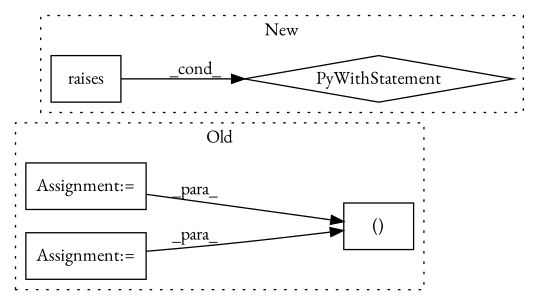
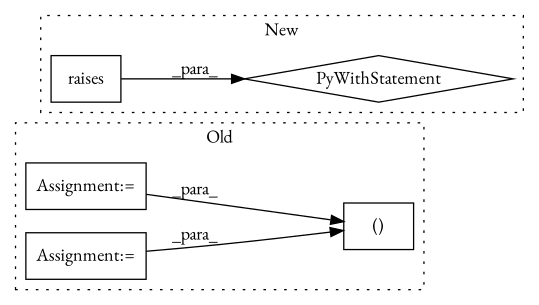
edge "raises" -> "PyWithStatement": label "_cond_" -> "_para_"
